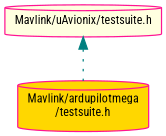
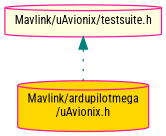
node "Mavlink/ardupilotmega /testsuite.h": label "Mavlink/ardupilotmega /testsuite.h" -> "Mavlink/ardupilotmega /uAvionix.h"
